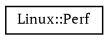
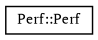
node "Linux::Perf": label "Linux::Perf" -> "Perf::Perf"
